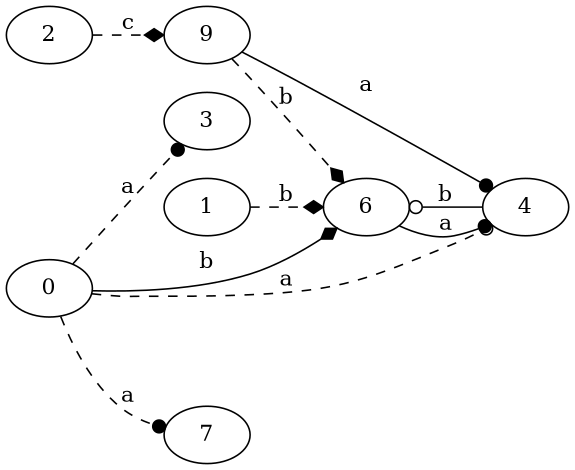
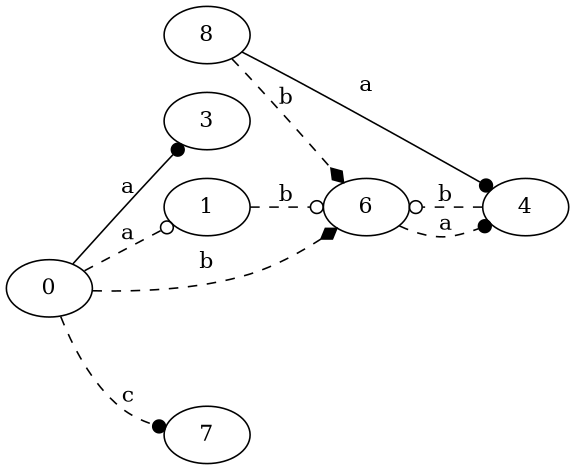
node "2": removed
node "9": label "9" -> "8"
edge "1" -> "6": arrowhead diamond -> odot
edge "4" -> "6": style solid -> dashed
edge "0" -> "3": style dashed -> solid
edge "6" -> "4": style solid -> dashed
edge "0" -> "6": style solid -> dashed
edge "0" -> "4": now "0" -> "1"
edge "0" -> "7": label "a" -> "c"
